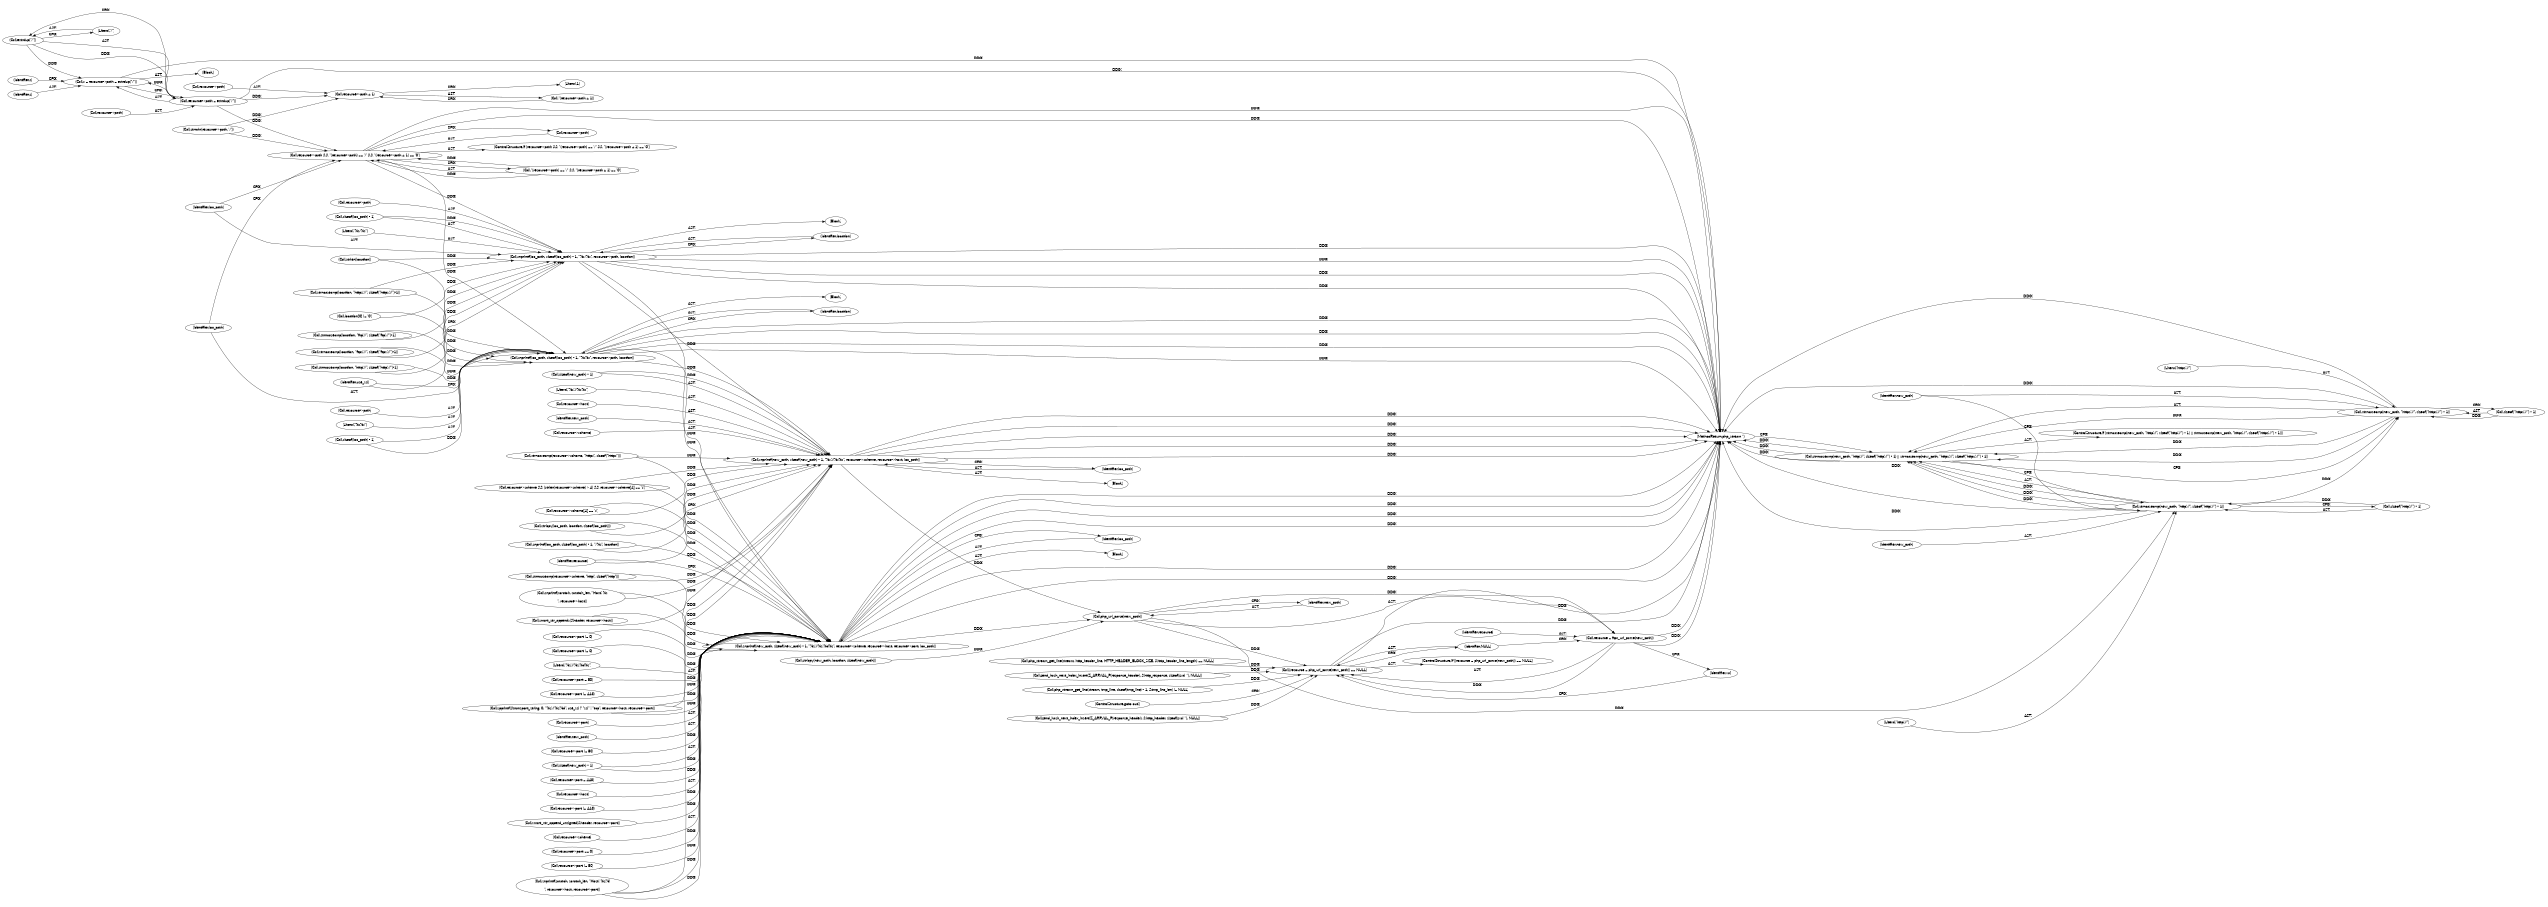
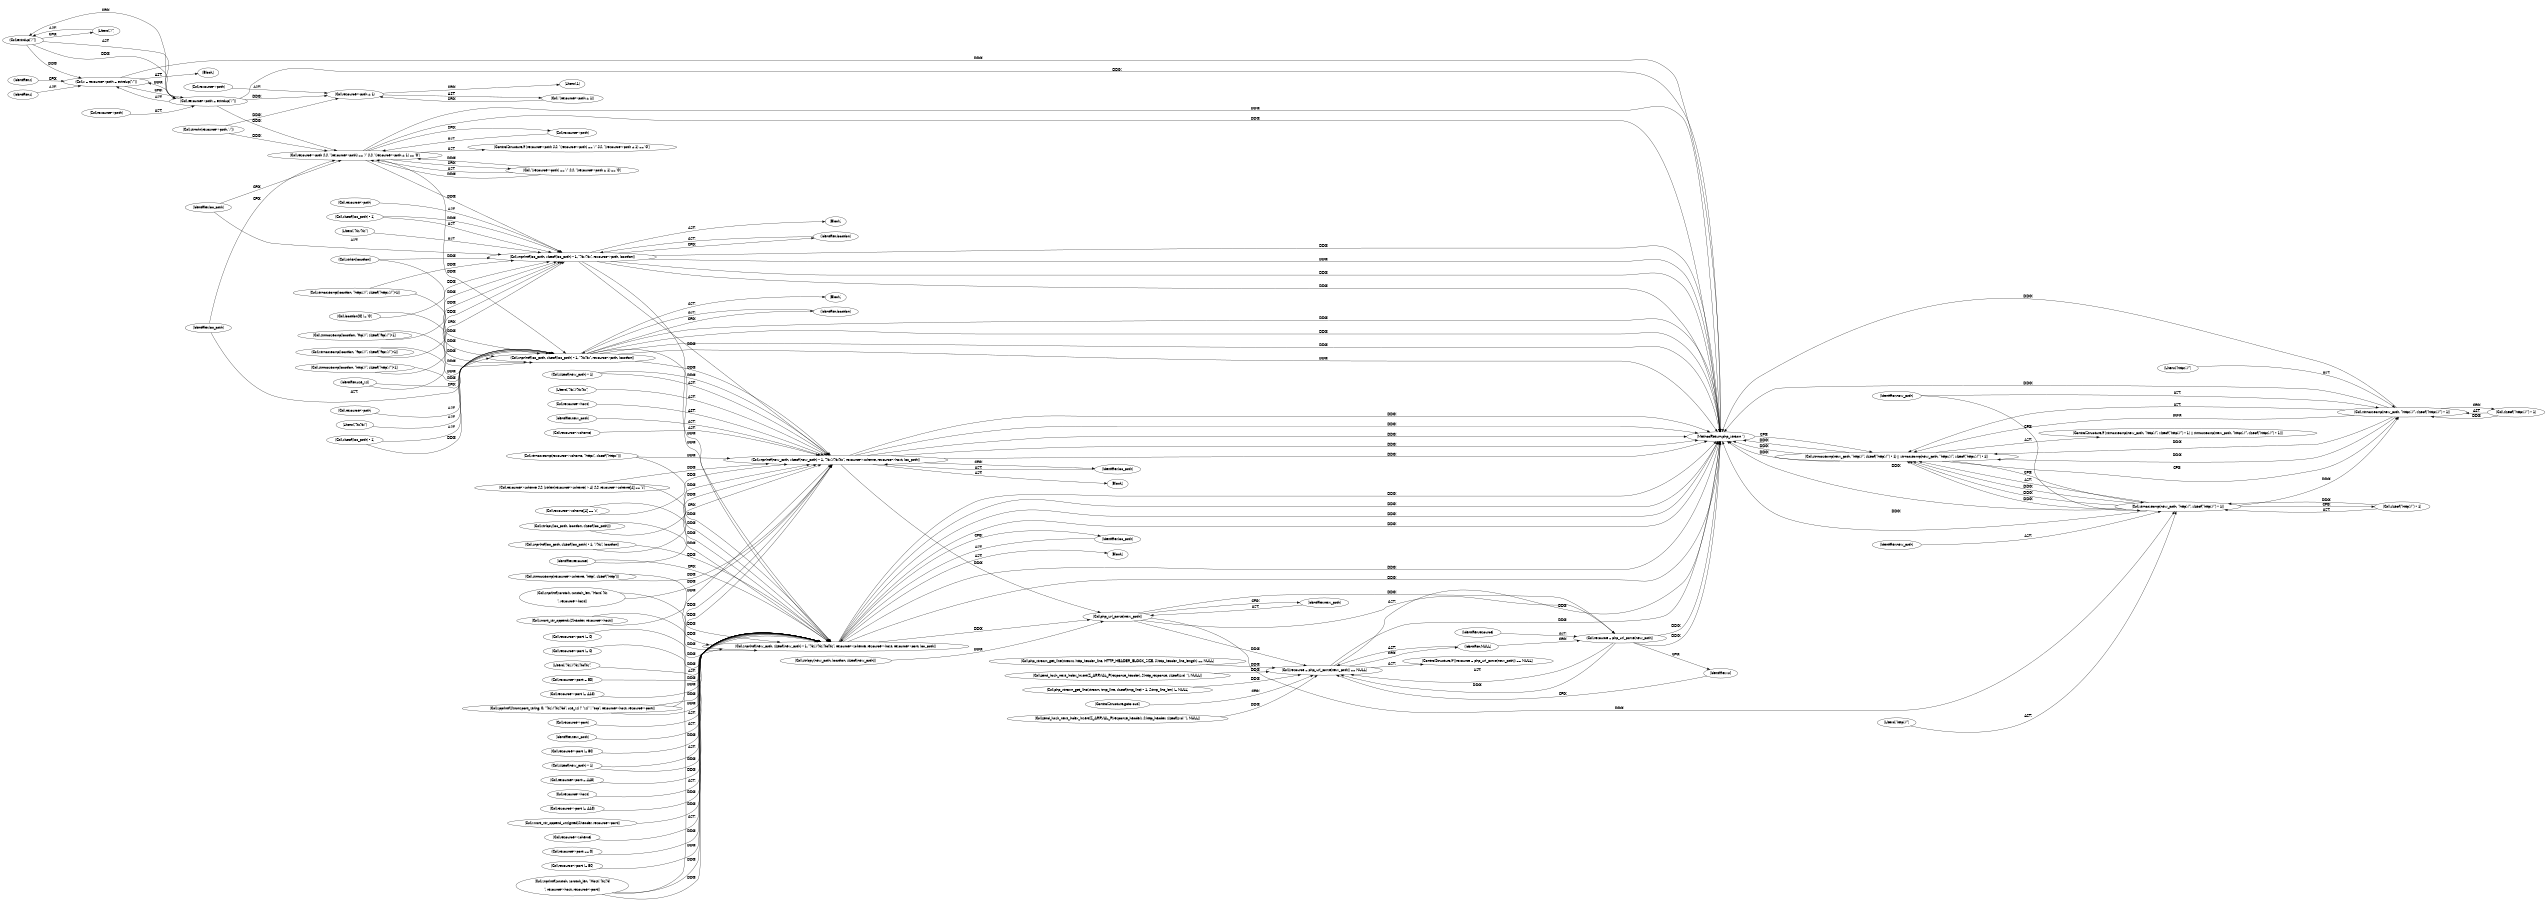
node "(Call,resource = ftps_url_parse(new_path))": label "(Call,resource = ftps_url_parse(new_path))" -> "(Call,resource = php_url_parse(new_path))"
